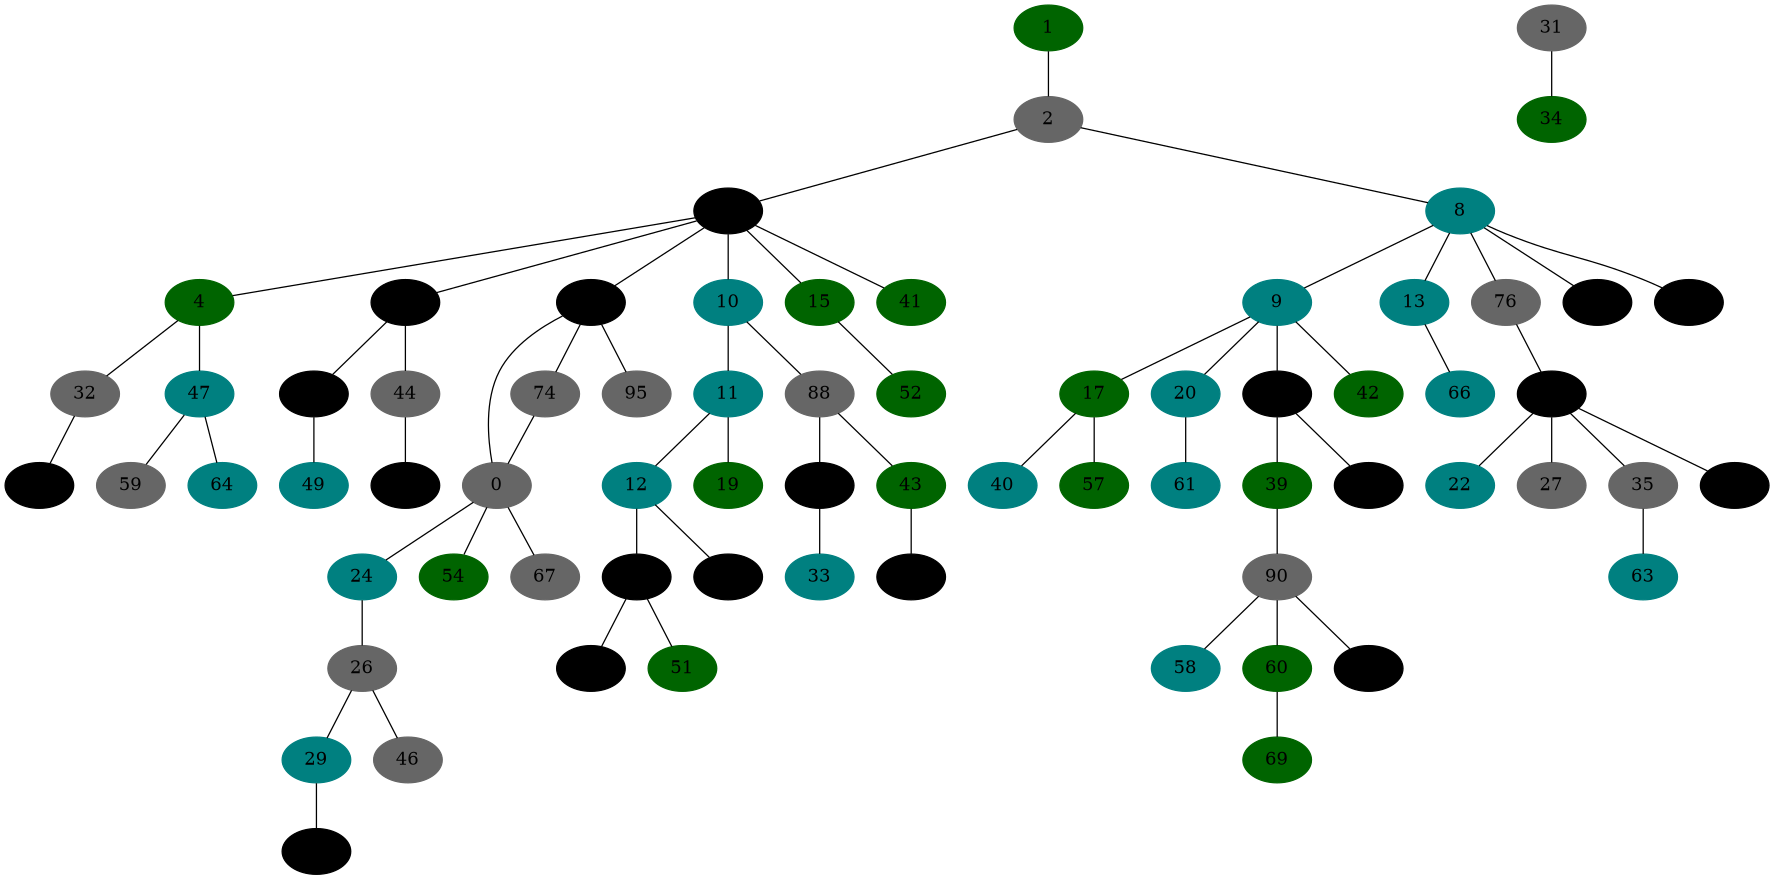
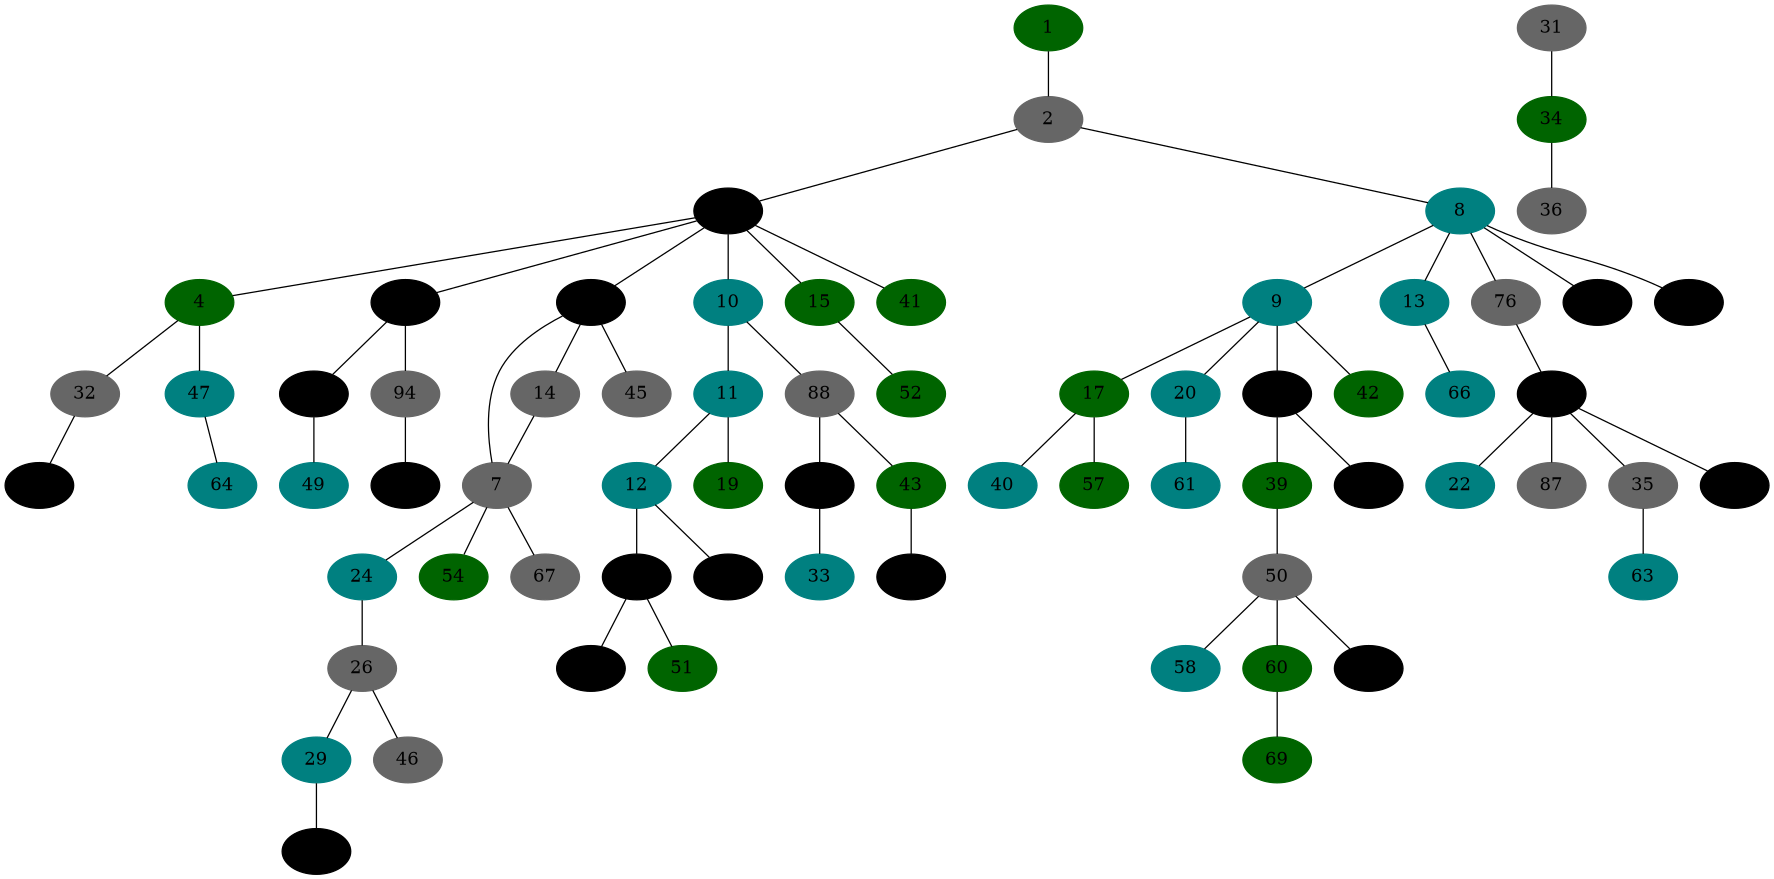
node "36": added
node "44": label "44" -> "94"
node "74": label "74" -> "14"
node "95": label "95" -> "45"
node "59": removed
node "0": label "0" -> "7"
node "27": label "27" -> "87"
node "90": label "90" -> "50"
